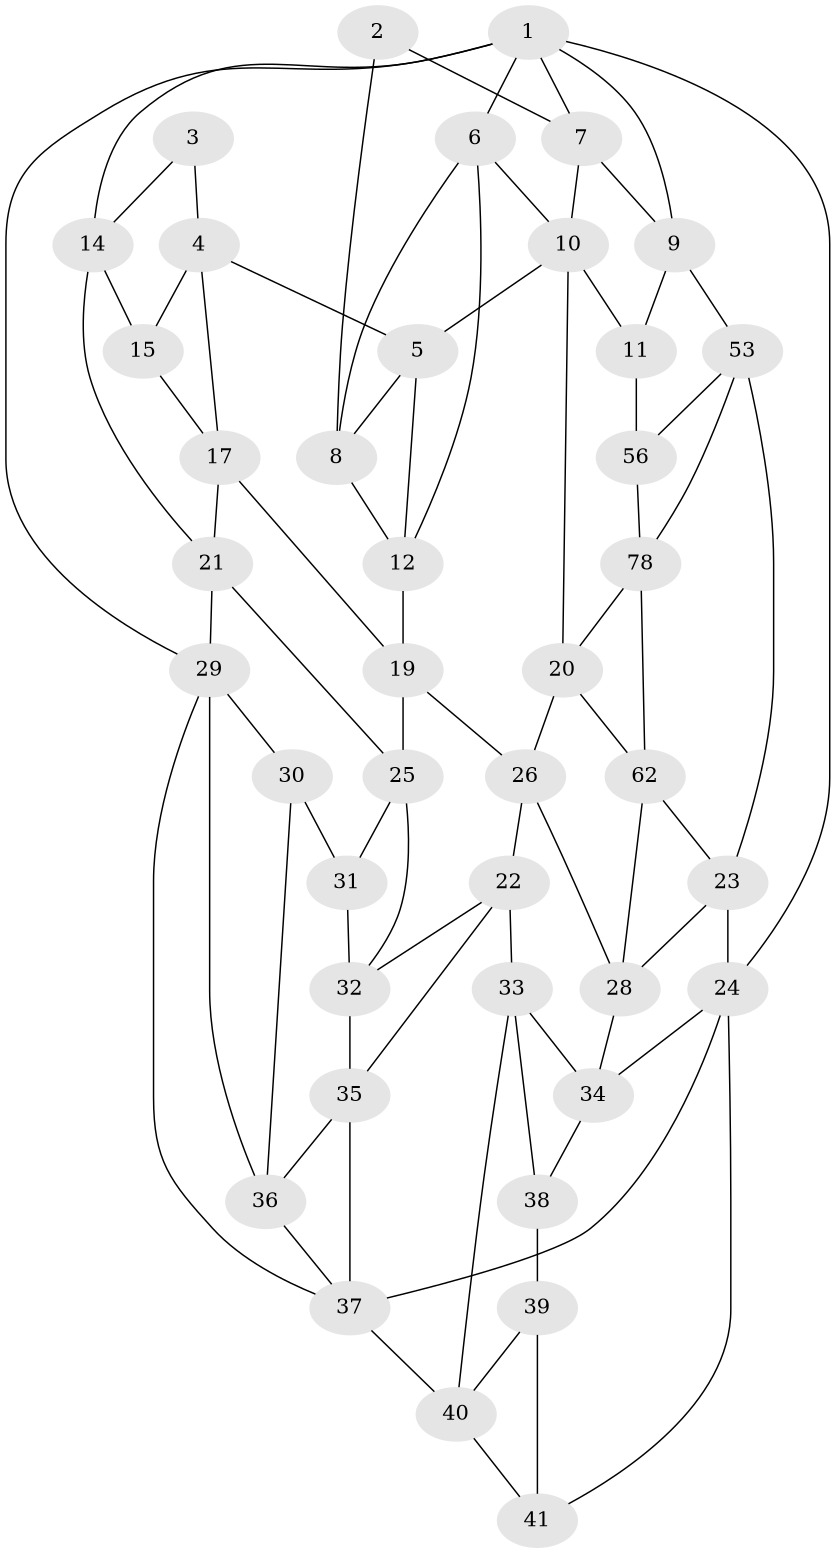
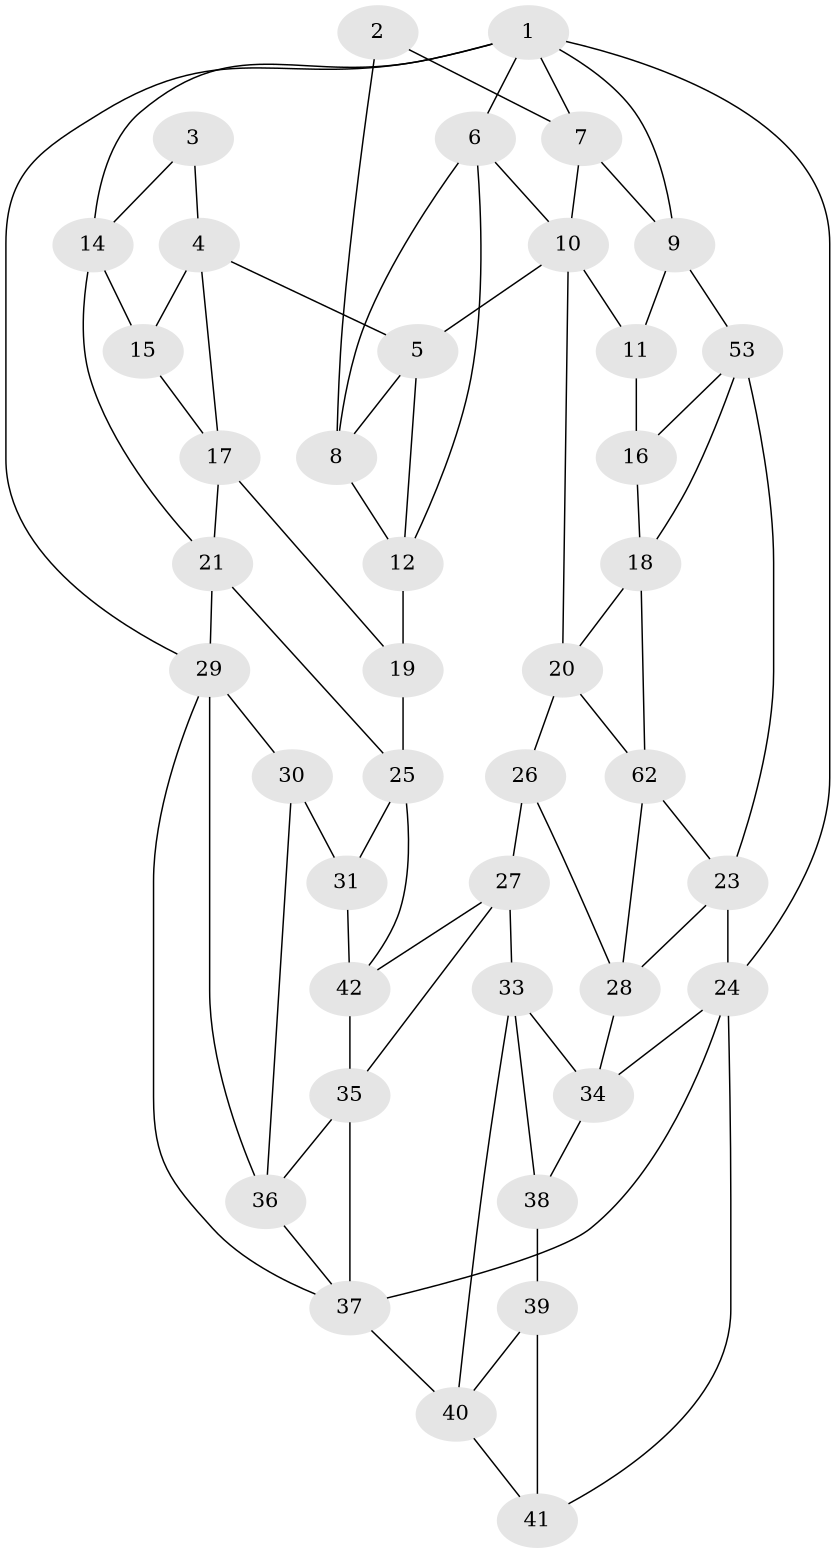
node "56": label "56" -> "16"
node "78": label "78" -> "18"
edge "19" -- "26": removed
node "22": label "22" -> "27"
node "32": label "32" -> "42"
